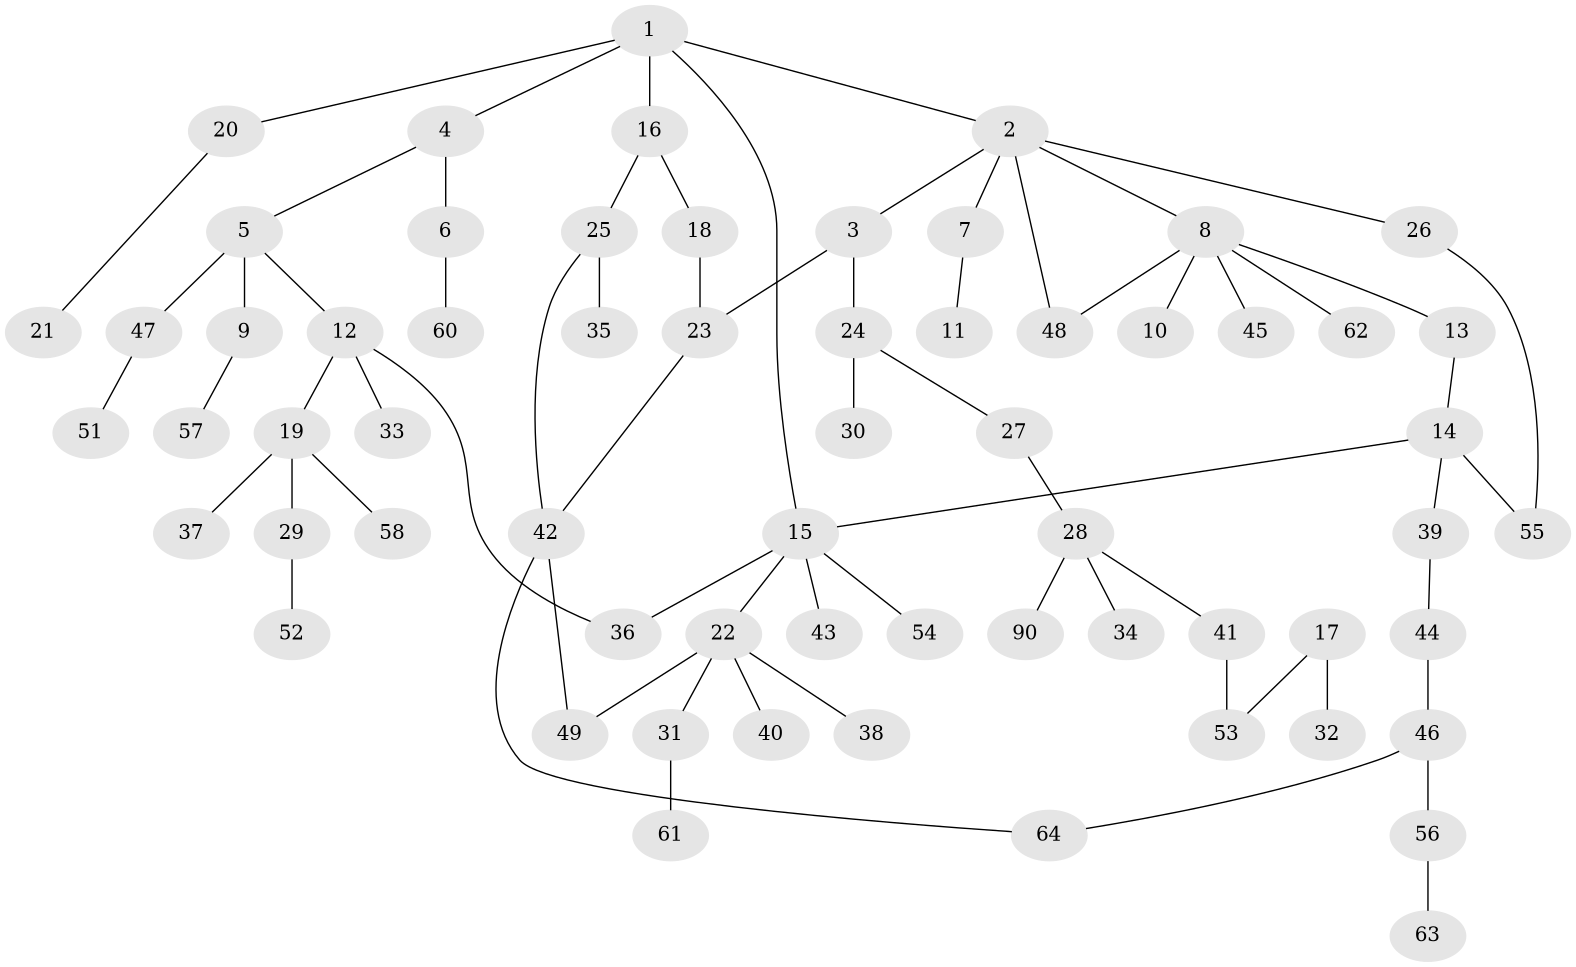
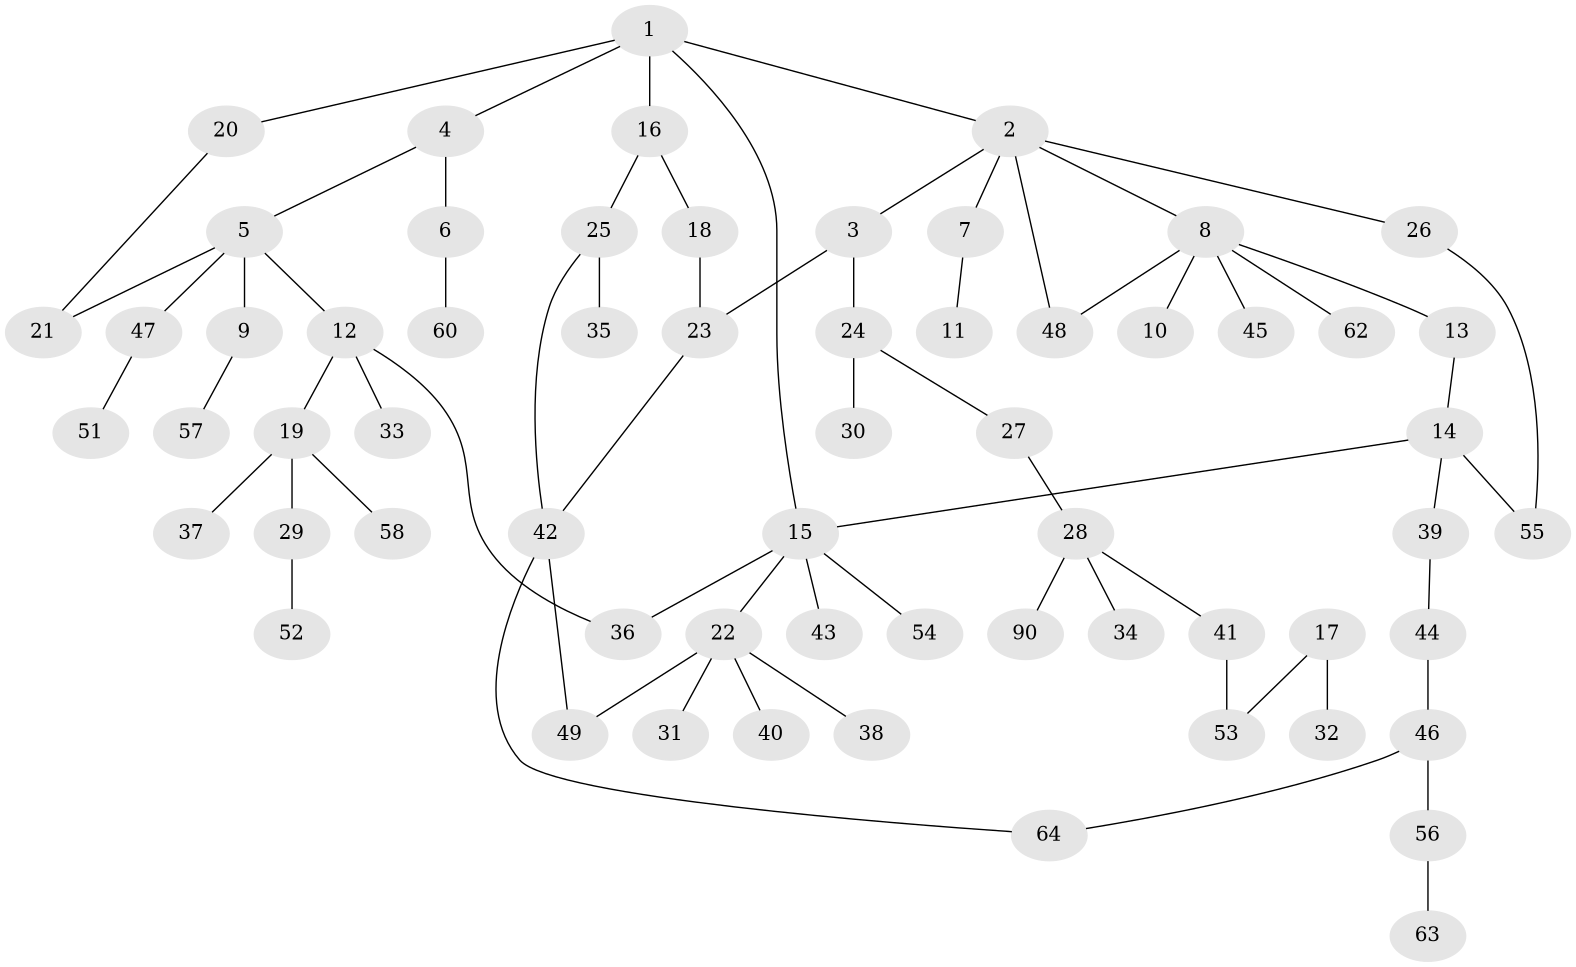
edge "5" -- "21": added
node "61": removed
